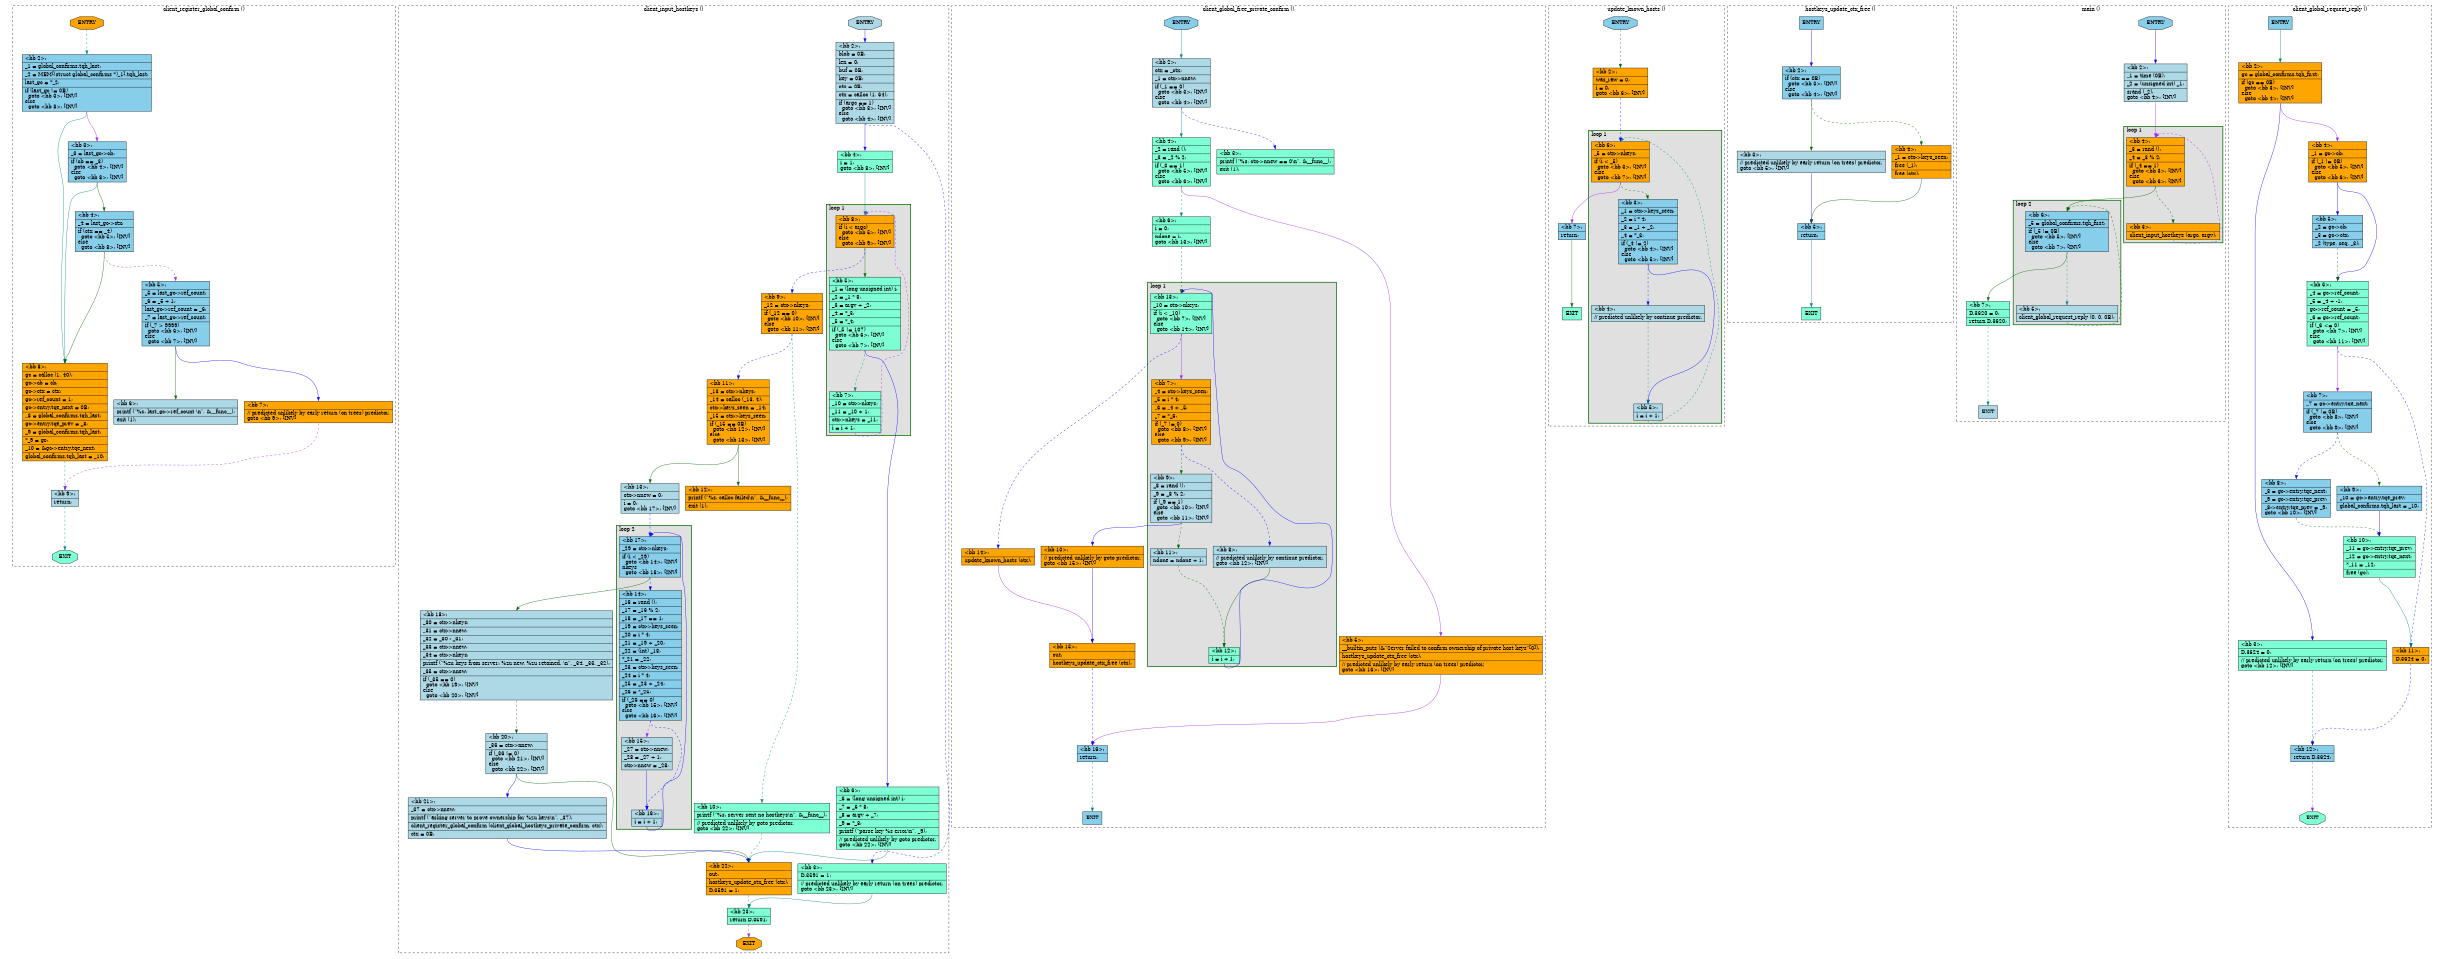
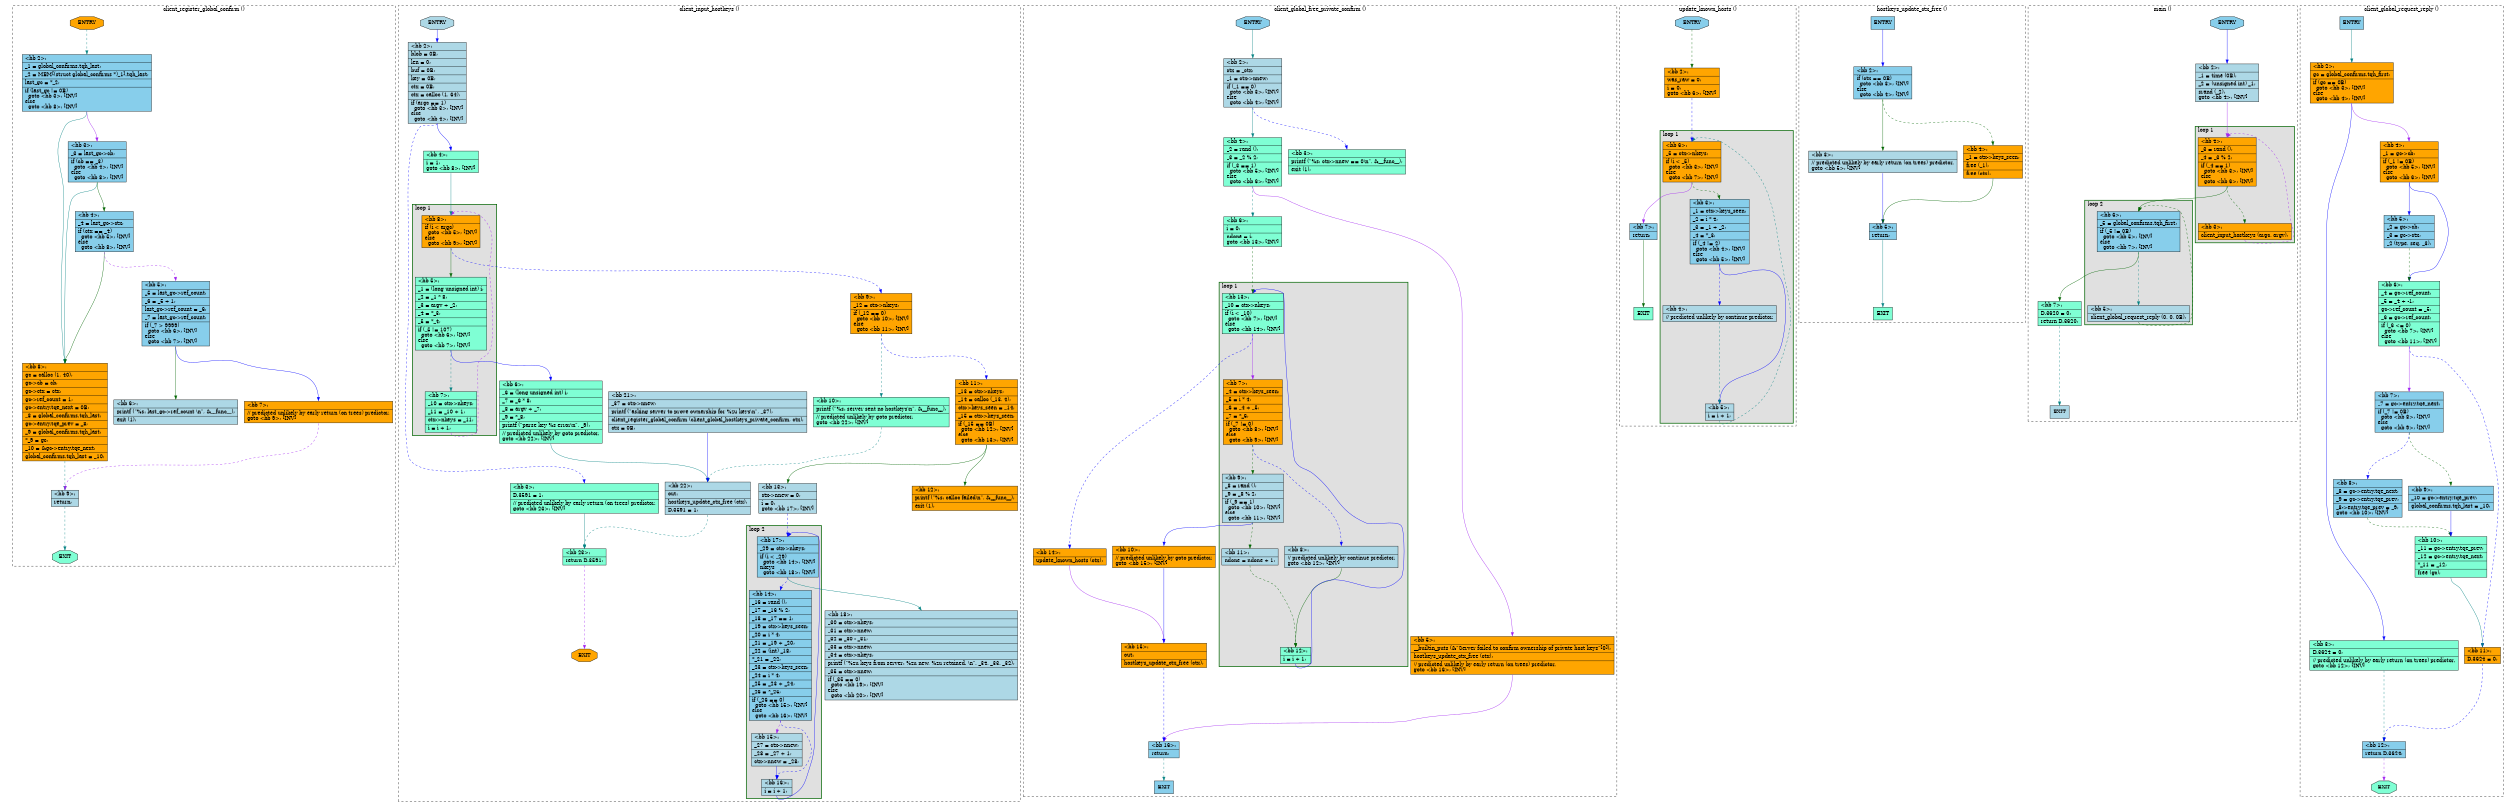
edge "<bb 17>:" -> "<bb 18>:": color darkgreen -> teal
node "<bb 20>:": removed
node "<bb 22>:": fillcolor orange -> lightblue
